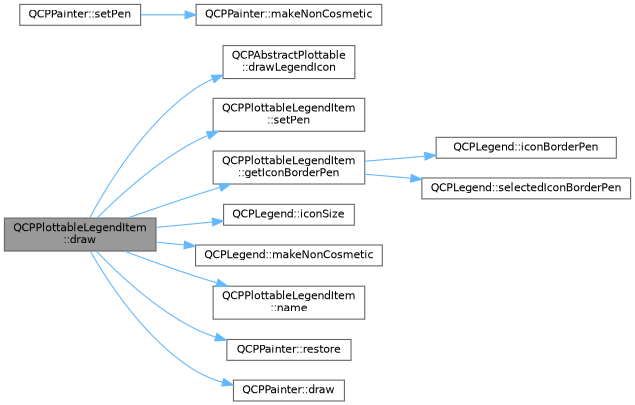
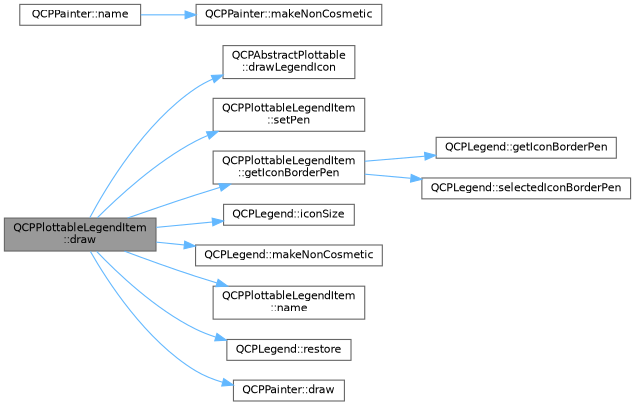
node "QCPPainter::setPen": label "QCPPainter::setPen" -> "QCPPainter::name"
node "QCPLegend::iconBorderPen": label "QCPLegend::iconBorderPen" -> "QCPLegend::getIconBorderPen"
node "QCPPainter::restore": label "QCPPainter::restore" -> "QCPLegend::restore"
